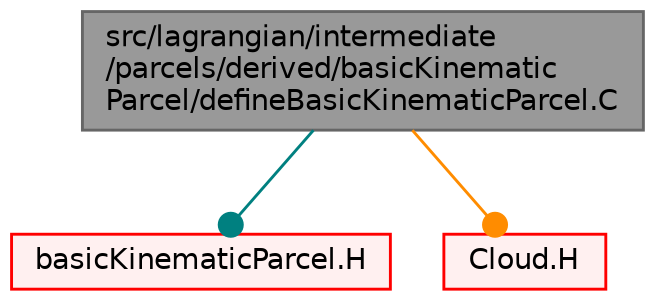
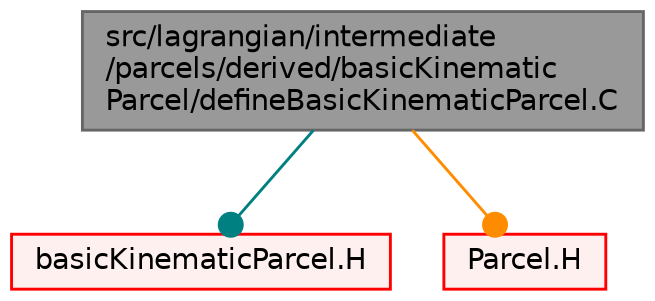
node "Cloud.H": label "Cloud.H" -> "Parcel.H"
